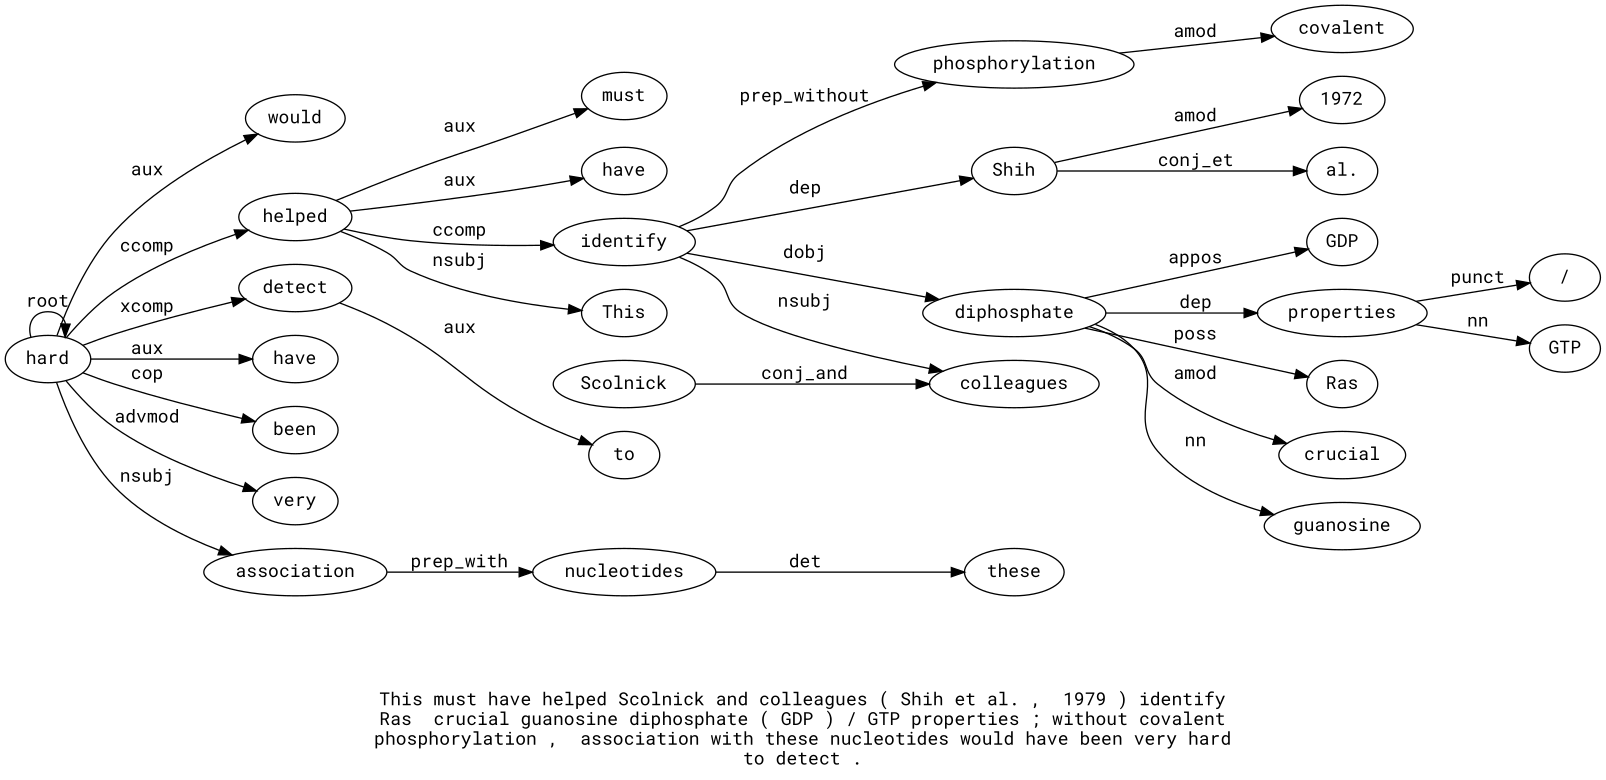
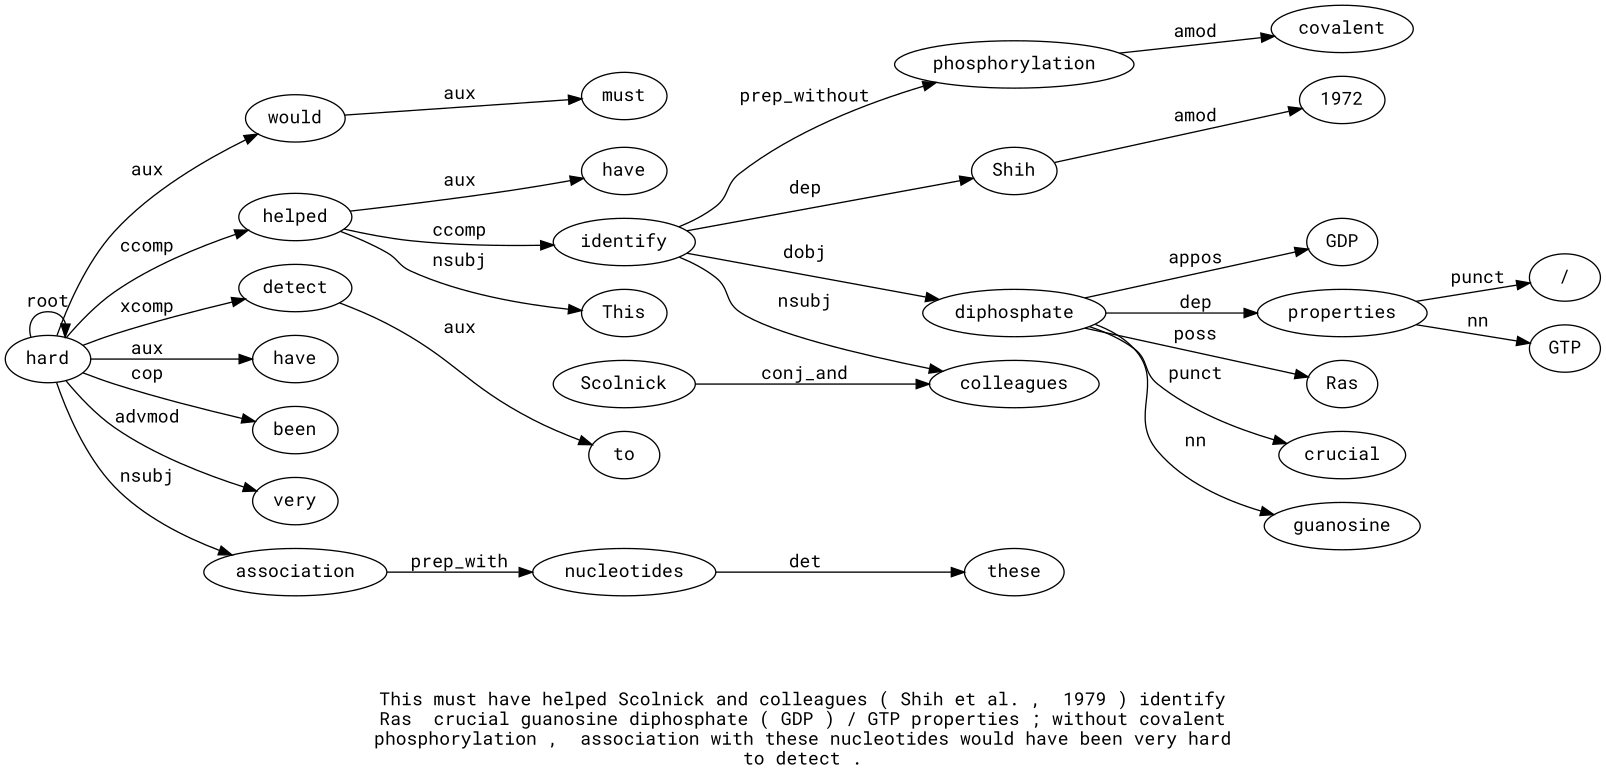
edge "helped" -> "must": now "would" -> "must"
node "al.": removed
edge "diphosphate" -> "crucial": label "amod" -> "punct"
